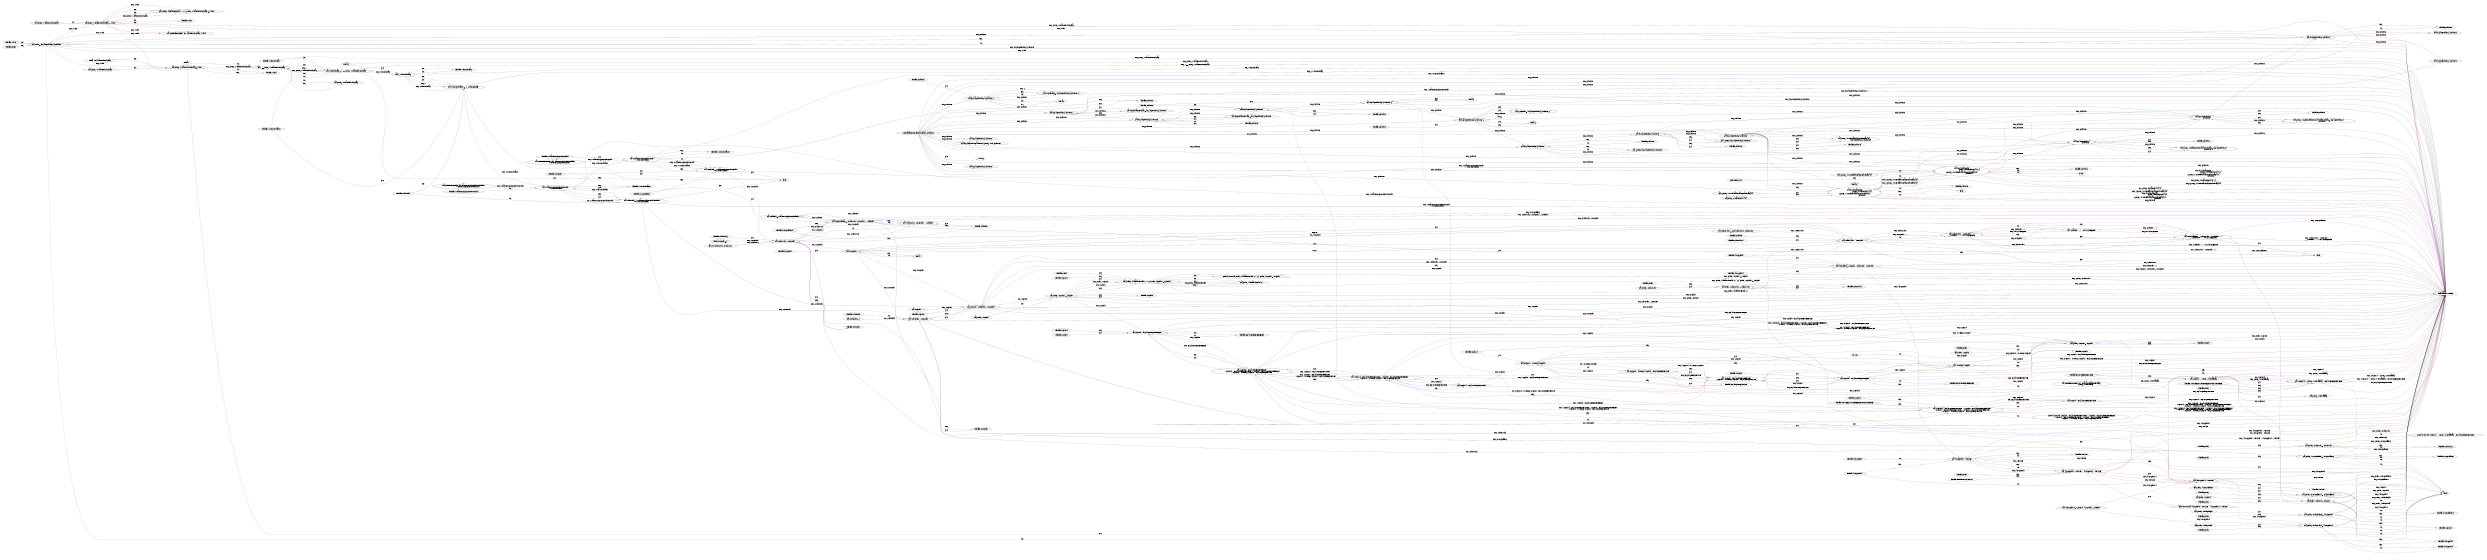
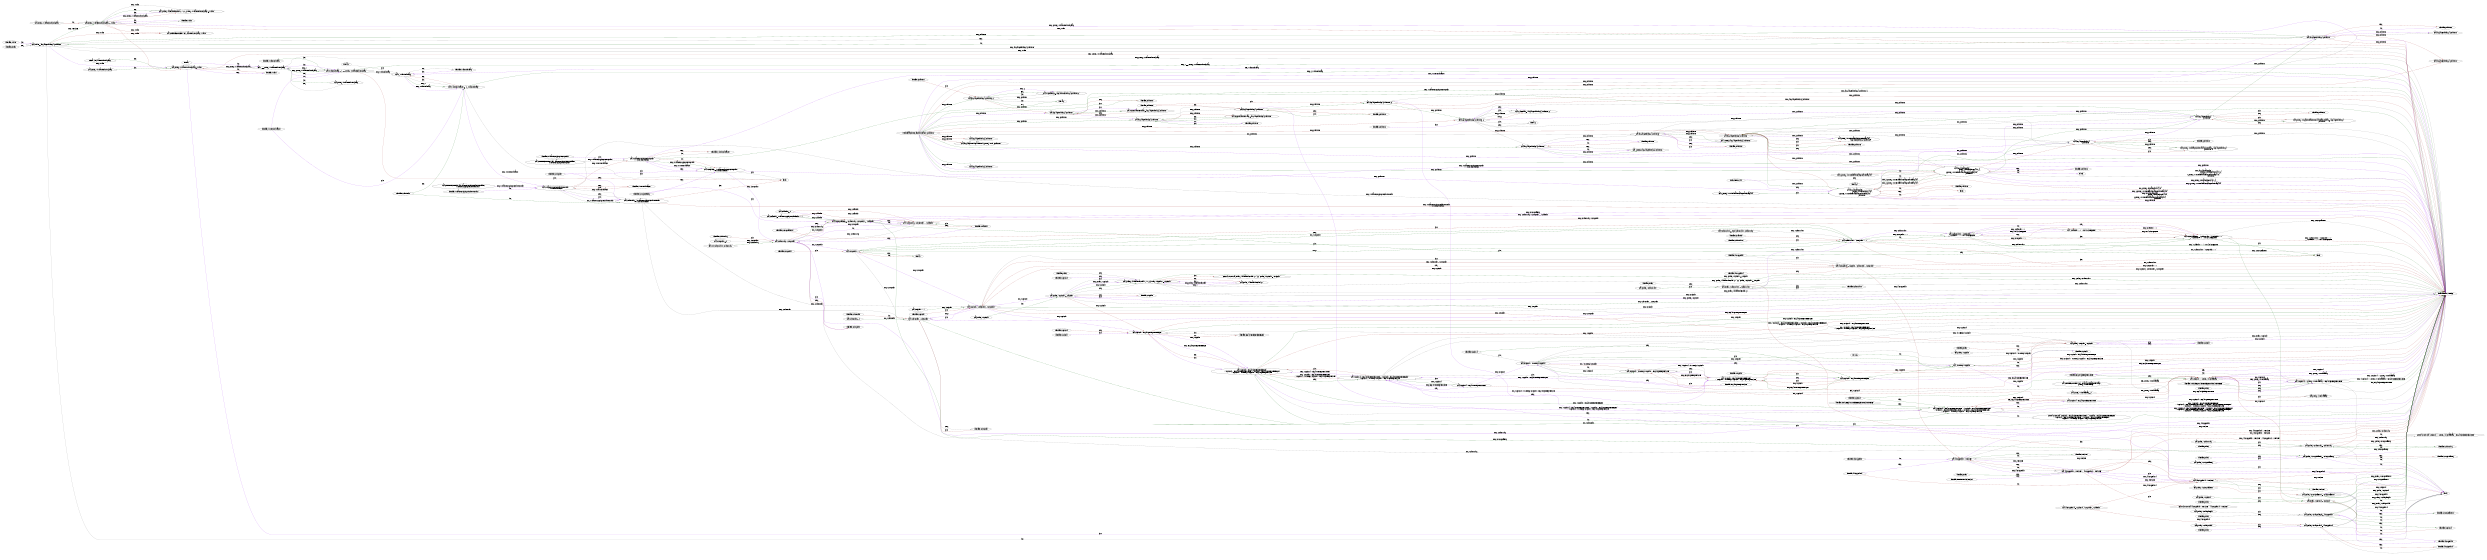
edge "(Call,u1_frm = ih264d_get_bit_h264(ps_bitstrm))" -> "(Call,ps_seq->u1_frame_mbs_only_flag != u1_frm)": label "DDG: u1_frm" -> "DDG: MB_SIZE"
edge "(Literal,2)" -> "(MethodReturn,WORD32)": now "(Call,ps_seq->u1_frame_mbs_only_flag = u1_frm)" -> "(MethodReturn,WORD32)"
node "(Call,u1_vert_mult_factor = (2 - u1_frm_mbs_flag))": label "(Call,u1_vert_mult_factor = (2 - u1_frm_mbs_flag))" -> "(Call,u1_vert_mult_factor = (2 - u1_frm_ofst_flag))"
node "(Call,u1_profile_idc = ih264d_get_bits_h264(ps_bitstrm, 8))": label "(Call,u1_profile_idc = ih264d_get_bits_h264(ps_bitstrm, 8))" -> "(Call,u1_profile_idc = ih264d_btm_bits_h264(ps_bitstrm, 8))"
node "(Literal,5)": removed
node "1000163": removed
node "(Call,ps_seq->i2_scalinglist4x4[i4_i])": removed
node "(Call,u2_lft_ofst = 0)": added
node "(Call,u2_frm_wd_uv = MAX(u2_ofst_wd_uv, u2_frm_wd_y))": label "(Call,u2_frm_wd_uv = MAX(u2_ofst_wd_uv, u2_frm_wd_y))" -> "(Call,u2_frm_wd_uv = MAX(u2_frm_wd_uv, u2_frm_wd_y))"
edge "(Call,u2_frm_wd_uv * (u2_top_ofst >> 1))" -> "(Call,u2_top_ofst >> 1)": label "FRAME: " -> "CFG: "
node "(Block,u2_top_ofst = 0)": label "(Block,u2_top_ofst = 0)" -> "(Call,u2_top_ofst = 0)"
edge "(Call,u2_pic_ht - (u2_btm_ofst + u2_top_ofst))" -> "(Call,u2_pic_ht > H264_MAX_FRAME_HEIGHT)": added, label "DDG: u2_pic_ht"
edge "(Call,u2_pic_ht < H264_MIN_FRAME_HEIGHT)" -> "(Call,ps_dec->u2_pic_ht = u2_pic_ht)": removed, label "DDG: u2_pic_ht"
edge "(Call,u2_pic_wd * (UWORD32)u2_pic_ht > H264_MAX_FRAME_SIZE)" -> "(Identifier,H264_MAX_FRAME_SIZE)": removed, label "CFG:"
node "(Identifier,H264_MIN_FRAME_HEIGHT)": removed
node "(Call,ps_seq->u1_mb_aff_flag = 0)": added
node "(Call,ps_dec->u2_frm_wd_y)": added
node "(Call,ps_dec->u2_crop_offset_y)": added
node "(Identifier,ps_seq)": removed
edge "(Call,i4_cropped_wd < MB_SIZE)" -> "(Call,ps_dec->u2_disp_width = i4_cropped_wd)": removed, label "DDG: i4_cropped_wd"
